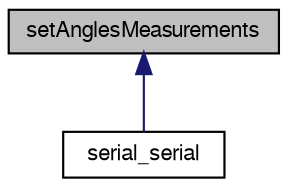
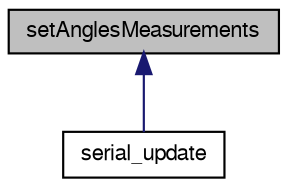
node "serial_serial": label "serial_serial" -> "serial_update"
